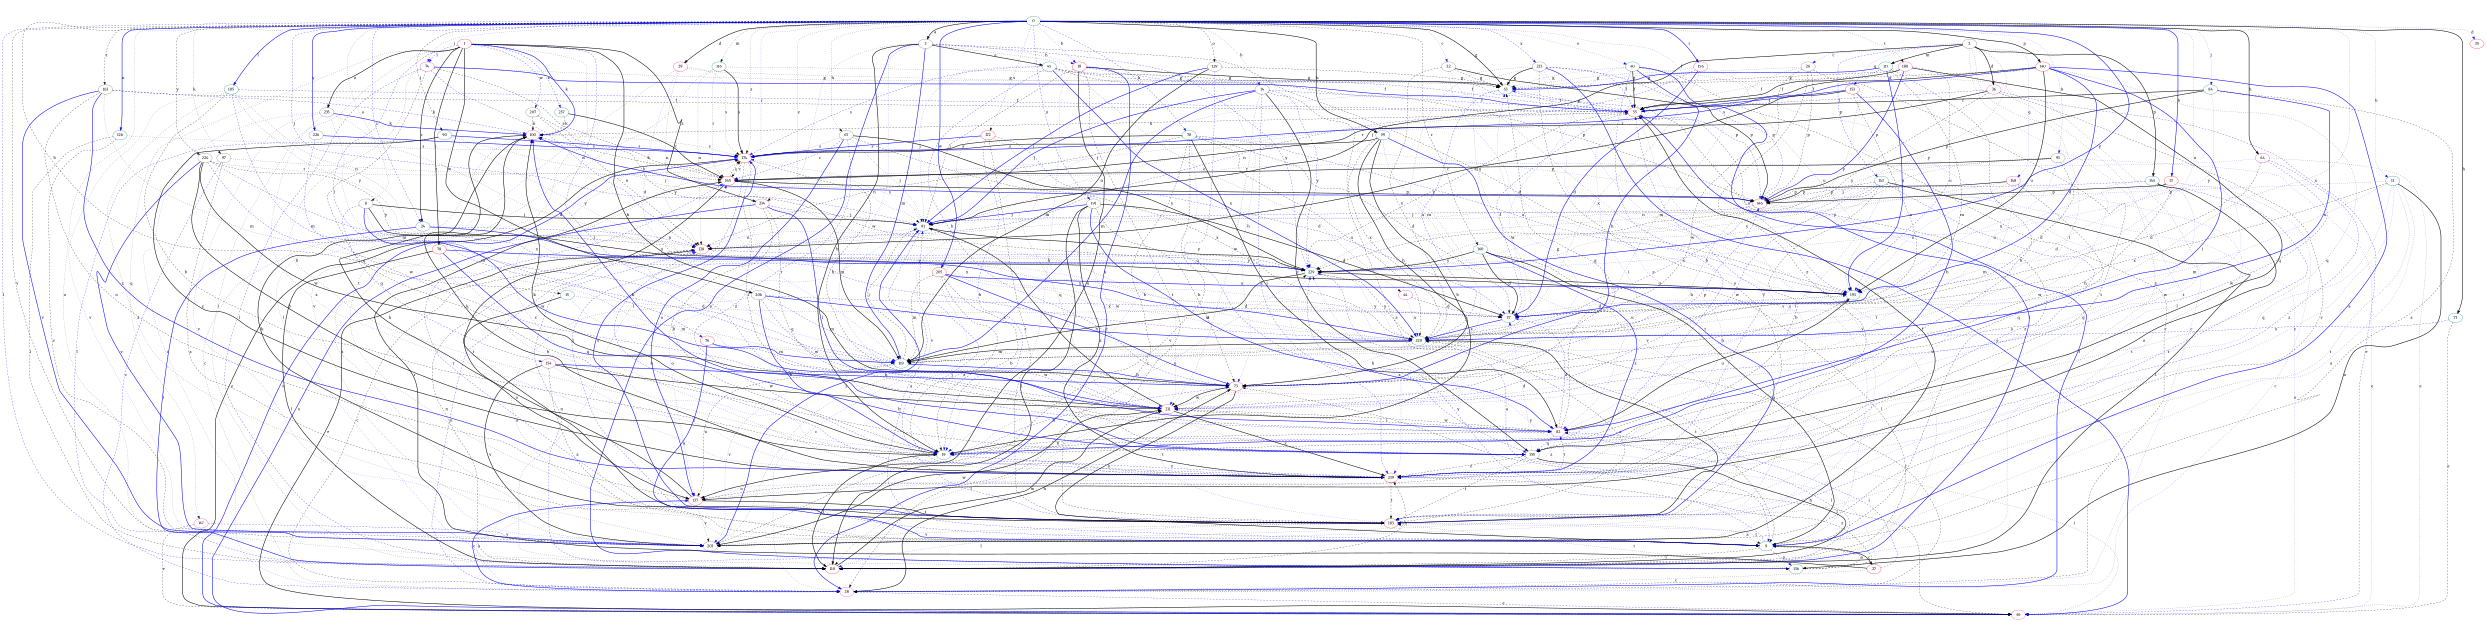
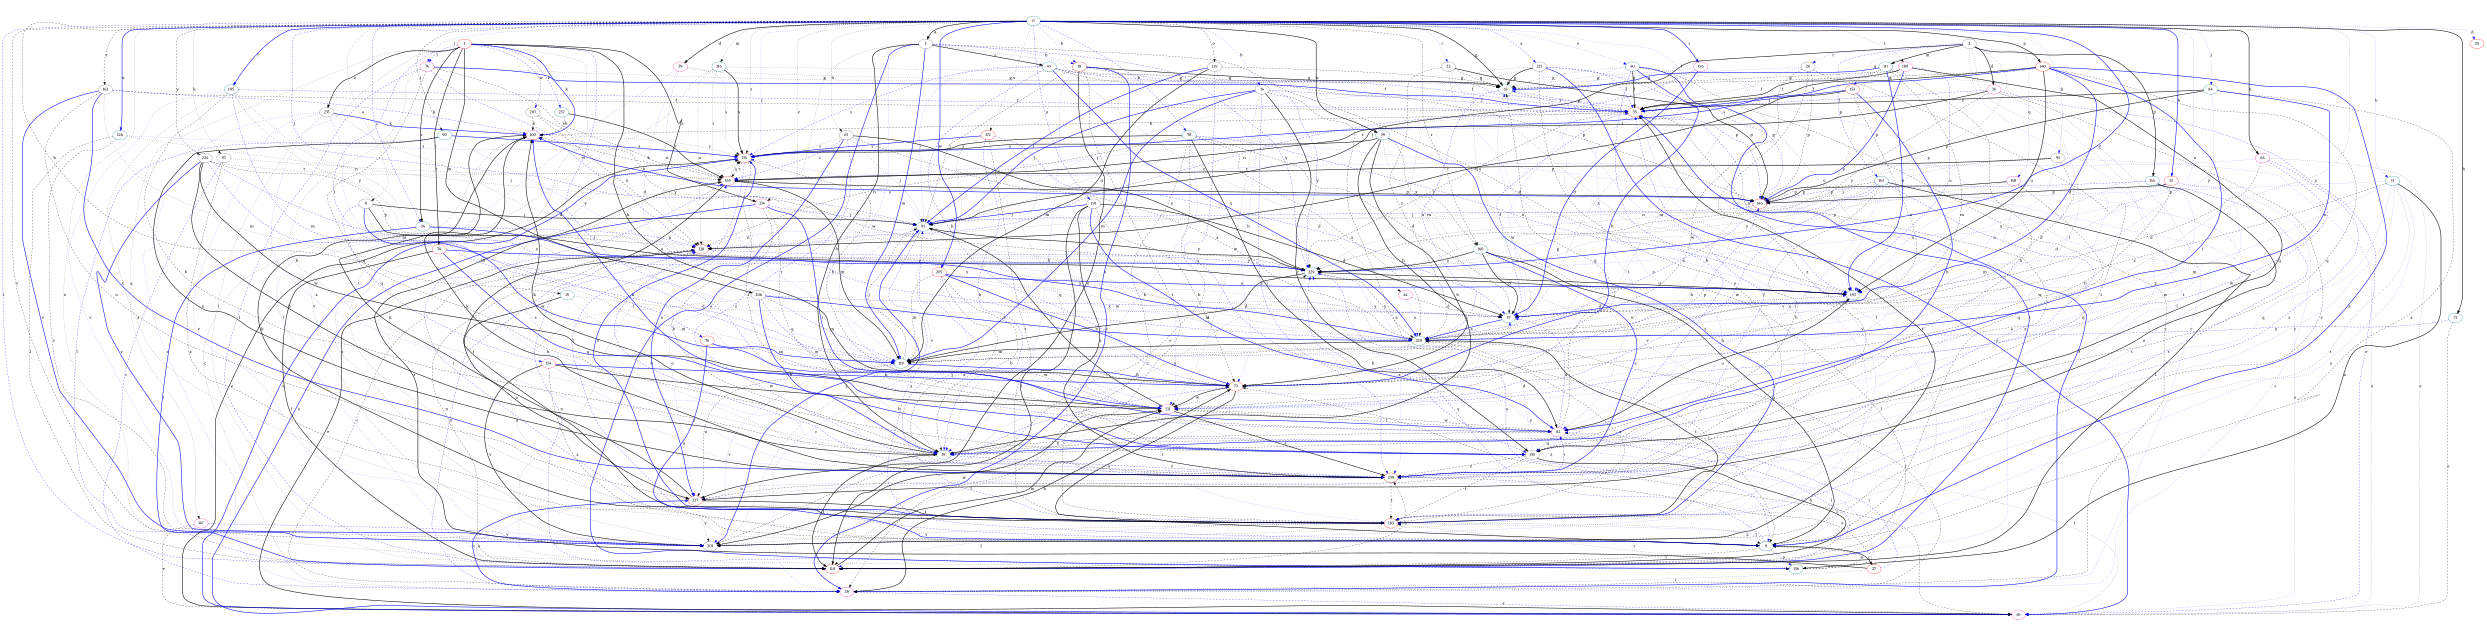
node "226": removed
edge "90" -> "91": now "126" -> "91"
edge "99" -> "220": now "99" -> "160"
edge "140" -> "155": style dotted -> dashed
